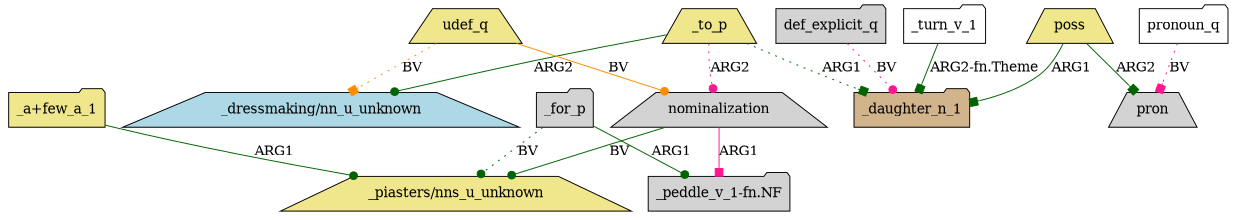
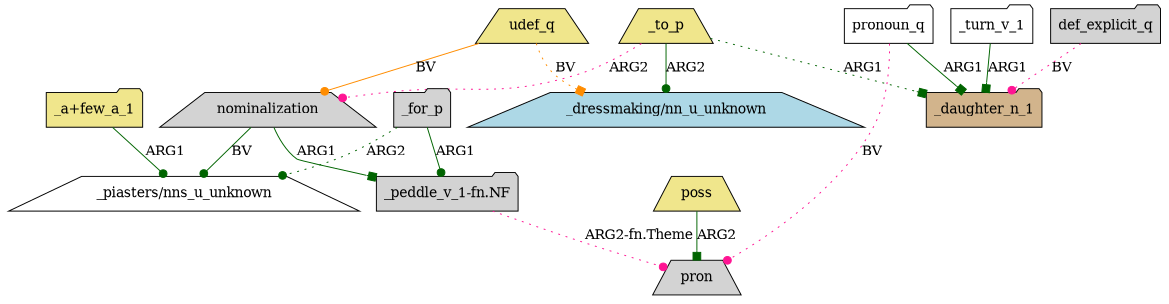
edge "pronoun_q" -> "pron": arrowhead box -> dot
edge "_turn_v_1" -> "_daughter_n_1": label "ARG2-fn.Theme" -> "ARG1"
edge "poss" -> "_daughter_n_1": now "pronoun_q" -> "_daughter_n_1"
edge "nominalization" -> "_peddle_v_1-fn.NF": color deeppink -> darkgreen
edge "_for_p" -> "_piasters/nns_u_unknown": label "BV" -> "ARG2"
node "_piasters/nns_u_unknown": fillcolor khaki -> white
edge "_peddle_v_1-fn.NF" -> "pron": added, label "ARG2-fn.Theme"
